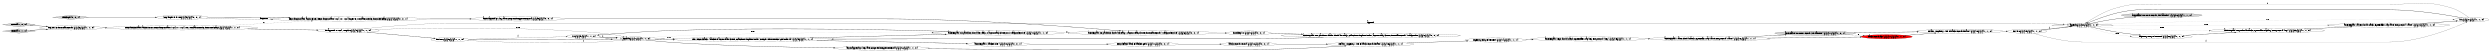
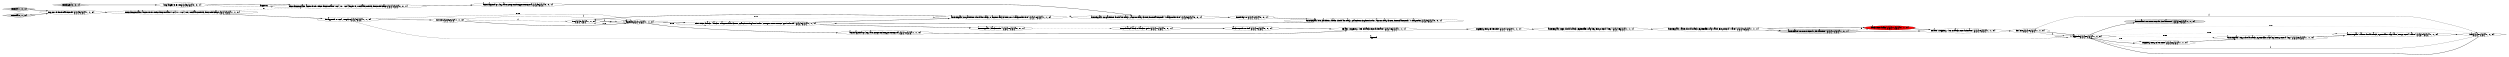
node "i++@@@21@@@['1', '1', '0']": shape ellipse -> diamond
edge "i < appends@@@7@@@['1', '1', '0']" -> "i++@@@8@@@['1', '1', '0']": added, label "true"
edge "assertEquals(1,batches.size())@@@10@@@['0', '0', '1']" -> "RecordBatch batch = batches.get(0)@@@11@@@['0', '0', '1']": style bold -> dashed
